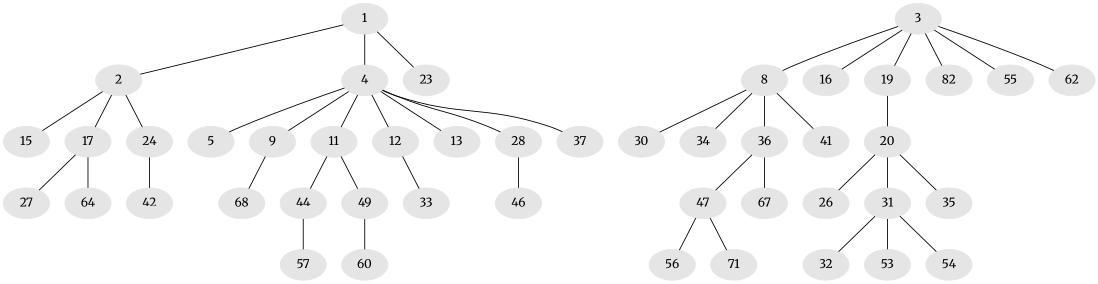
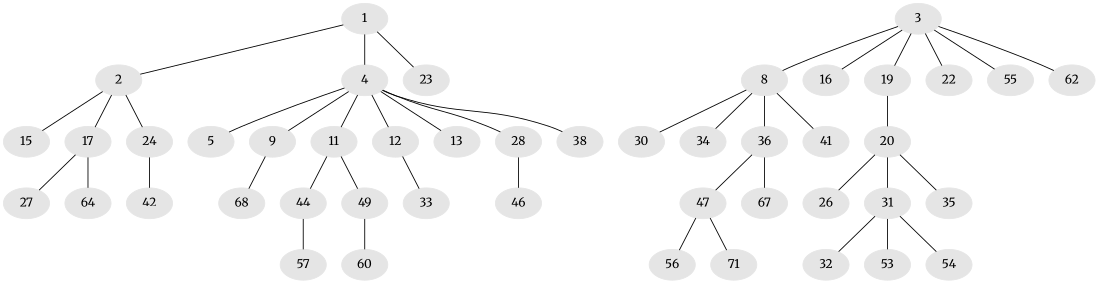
node "82": label "82" -> "22"
node "37": label "37" -> "38"
